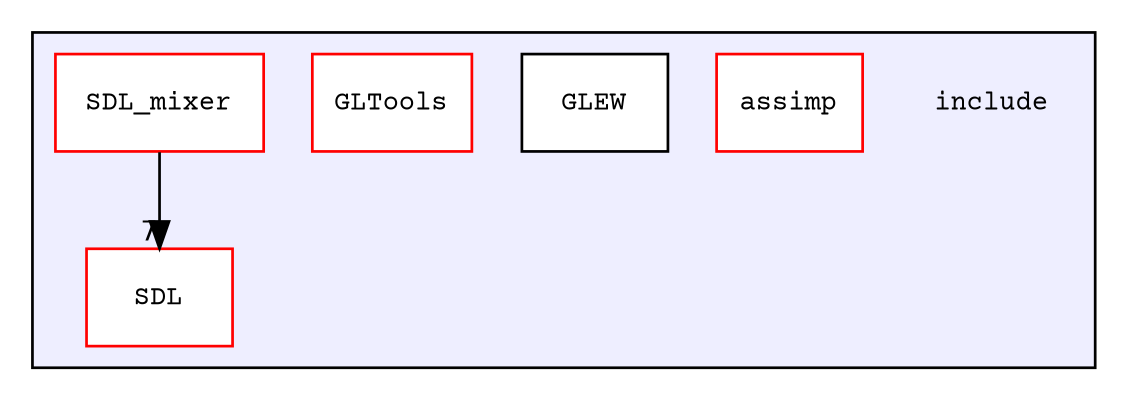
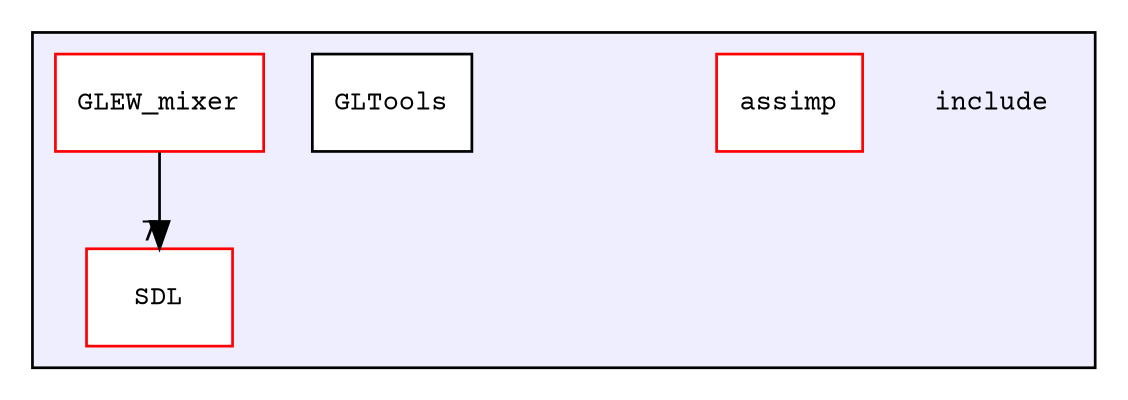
node "SDL_mixer": label "SDL_mixer" -> "GLEW_mixer"
node "GLTools": color red -> black
node "GLEW": removed
